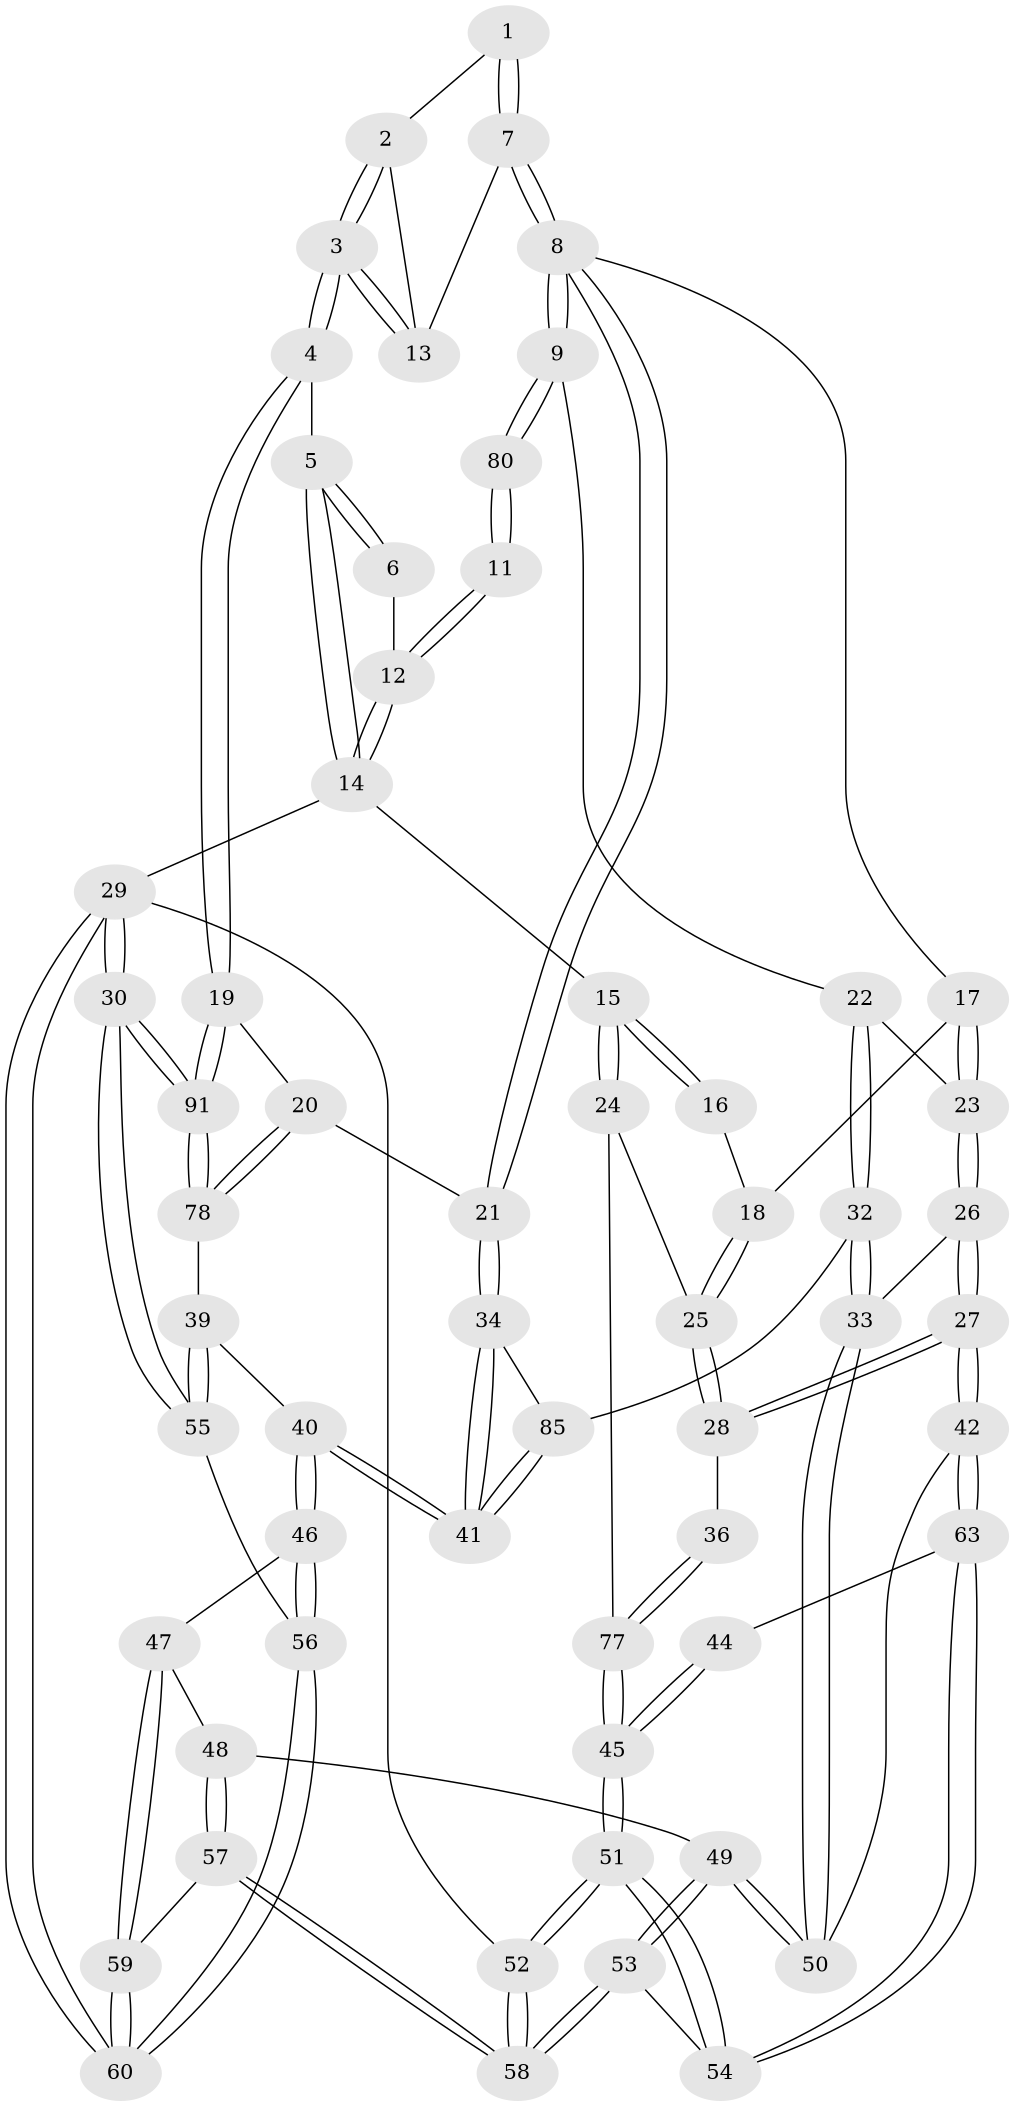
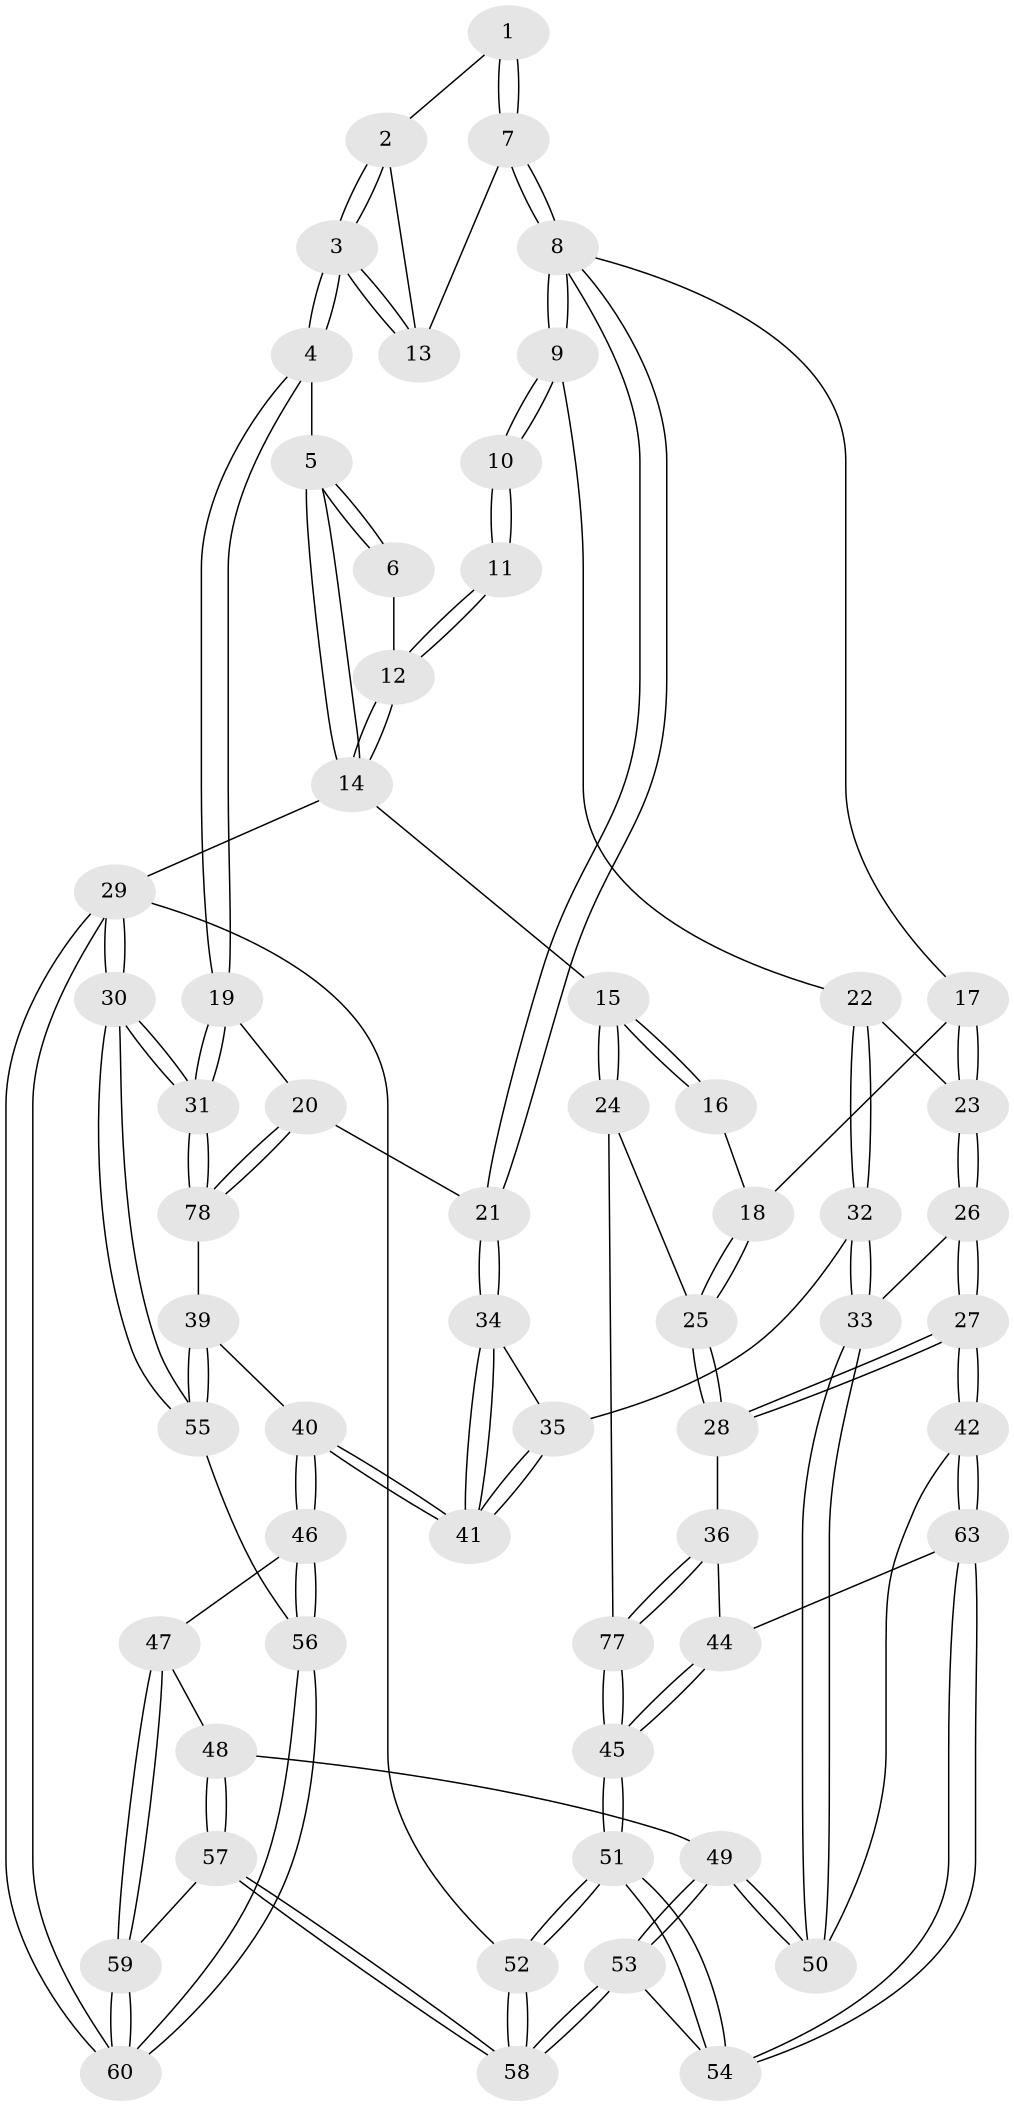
node "80": label "80" -> "10"
node "91": label "91" -> "31"
node "85": label "85" -> "35"
edge "36" -- "44": added
